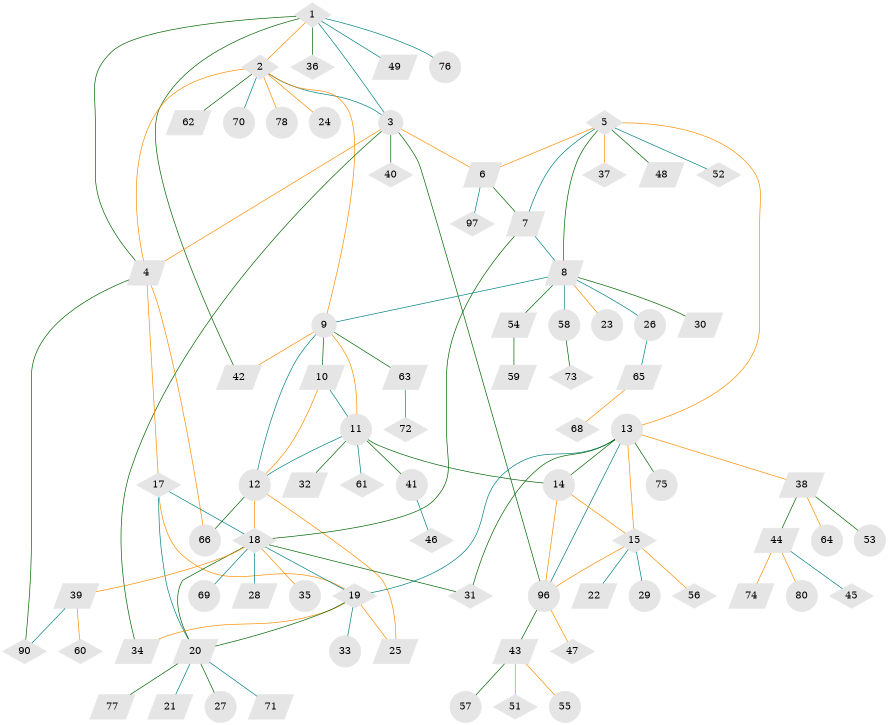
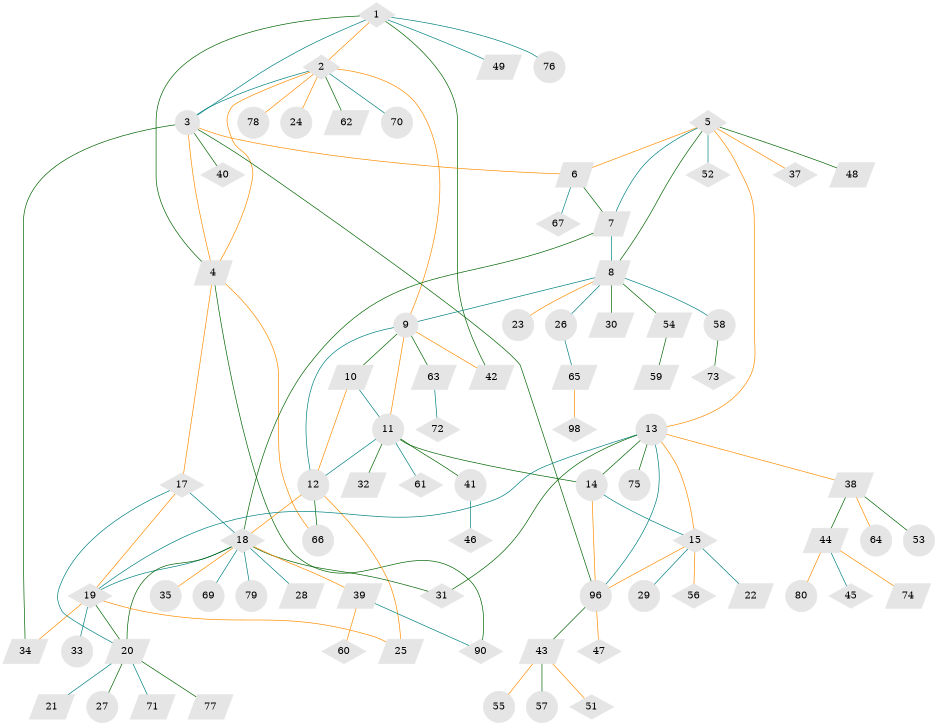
node "36": removed
node "97": label "97" -> "67"
node "68": label "68" -> "98"
edge "14" -- "15": color darkorange -> teal
node "79": added
